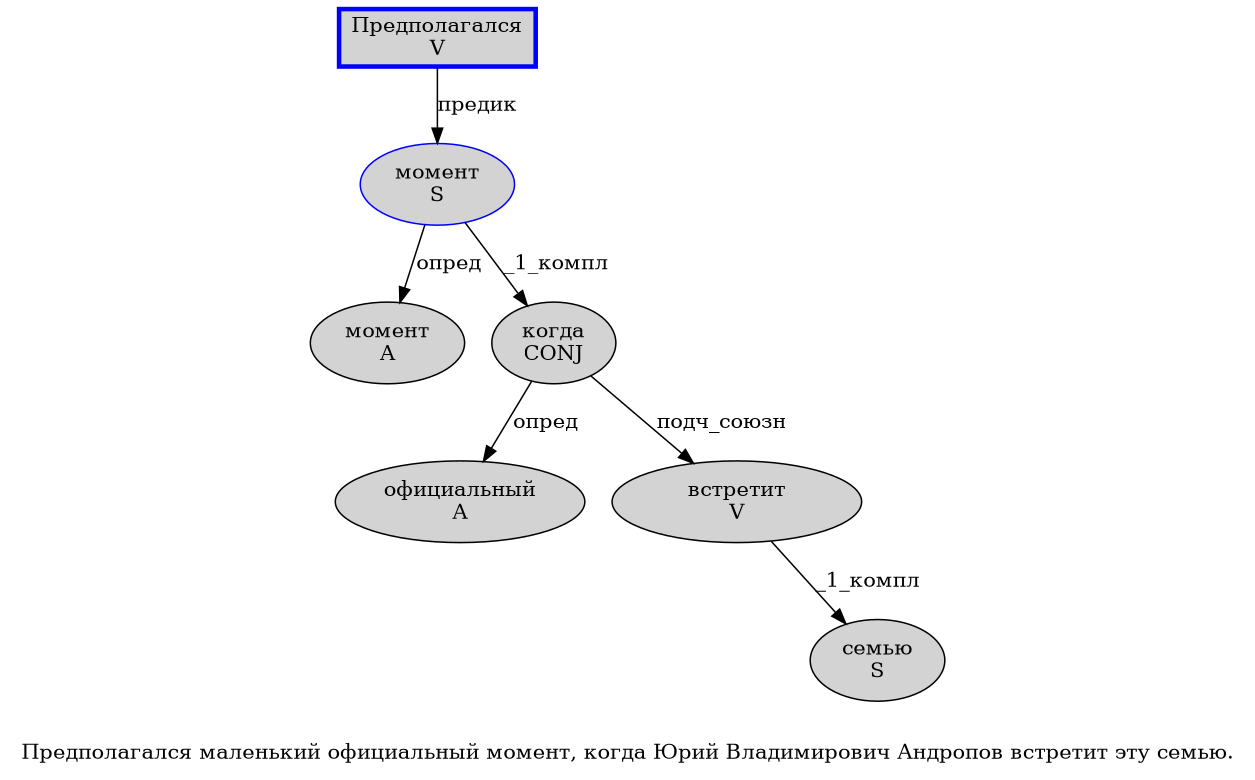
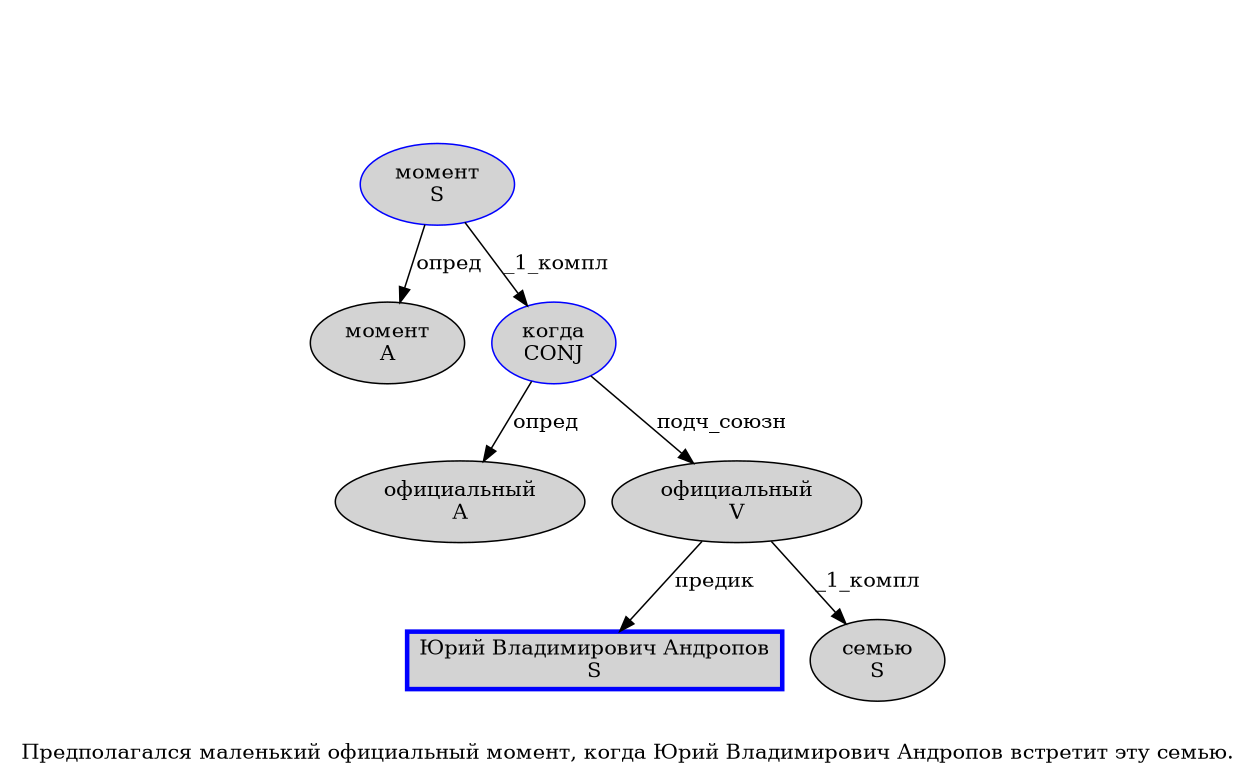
node "Предполагался V": removed
node "когда CONJ": color black -> blue
node "встретит V": label "встретит V" -> "официальный V"
node "Юрий Владимирович Андропов S": added
